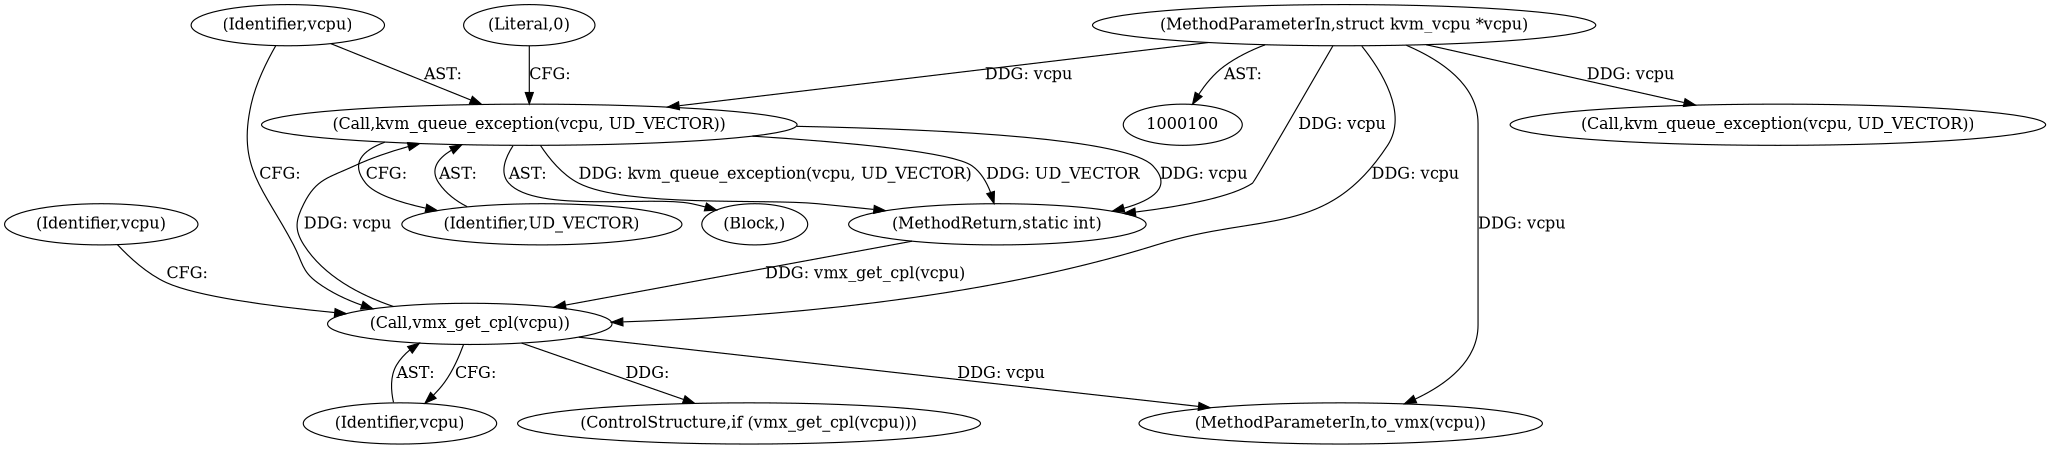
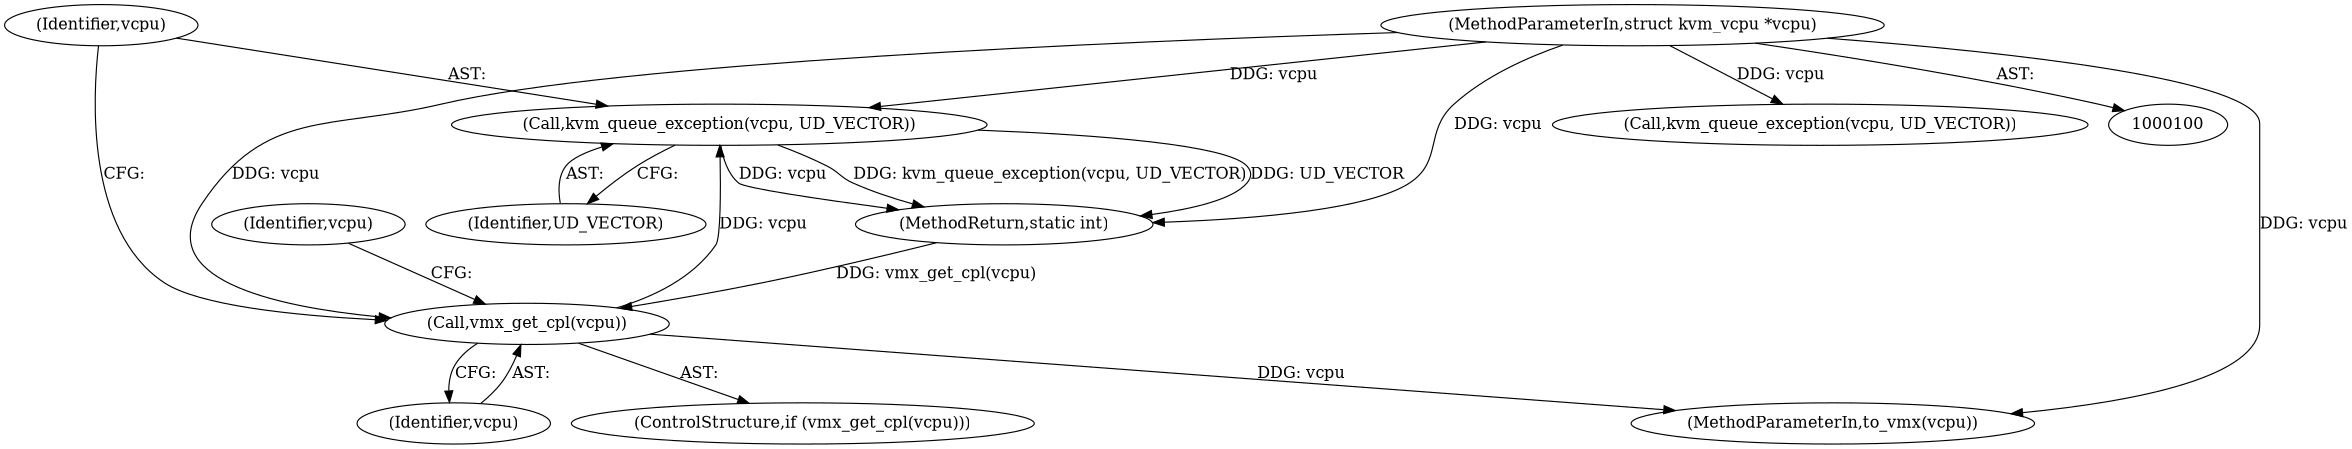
node "(Literal,0)": removed
node "(Block,)": removed
edge "(Call,vmx_get_cpl(vcpu))" -> "(ControlStructure,if (vmx_get_cpl(vcpu)))": label "DDG: " -> "AST: "
